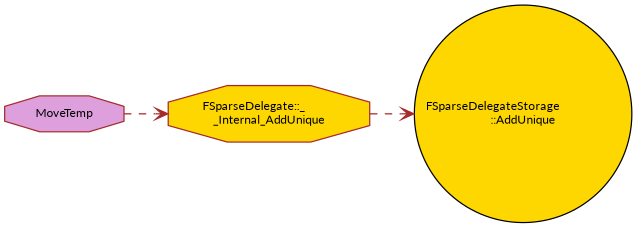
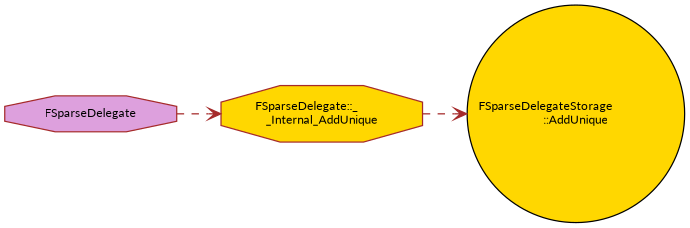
node "MoveTemp": label "MoveTemp" -> "FSparseDelegate"
